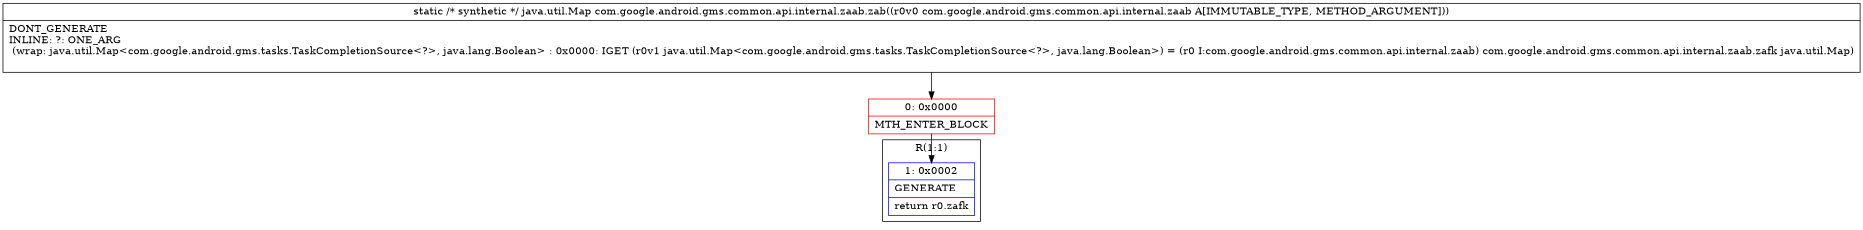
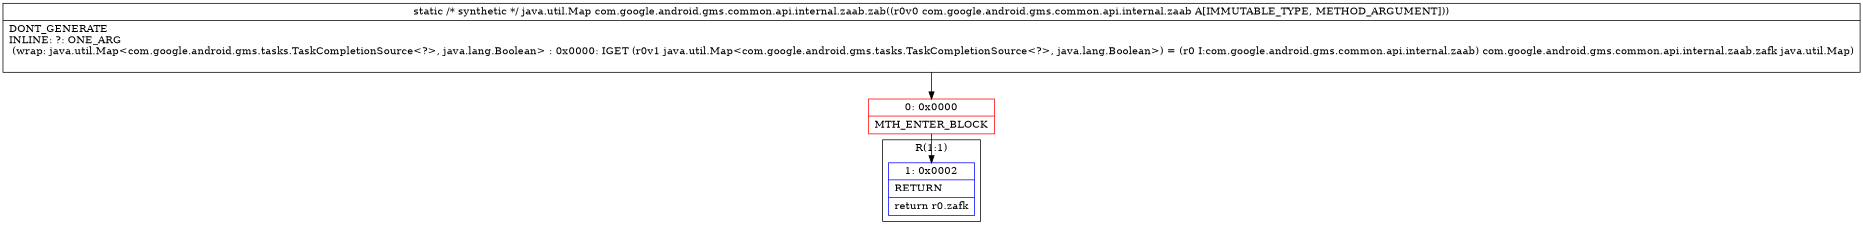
node "1: 0x0002": text "GENERATE" -> "RETURN"
